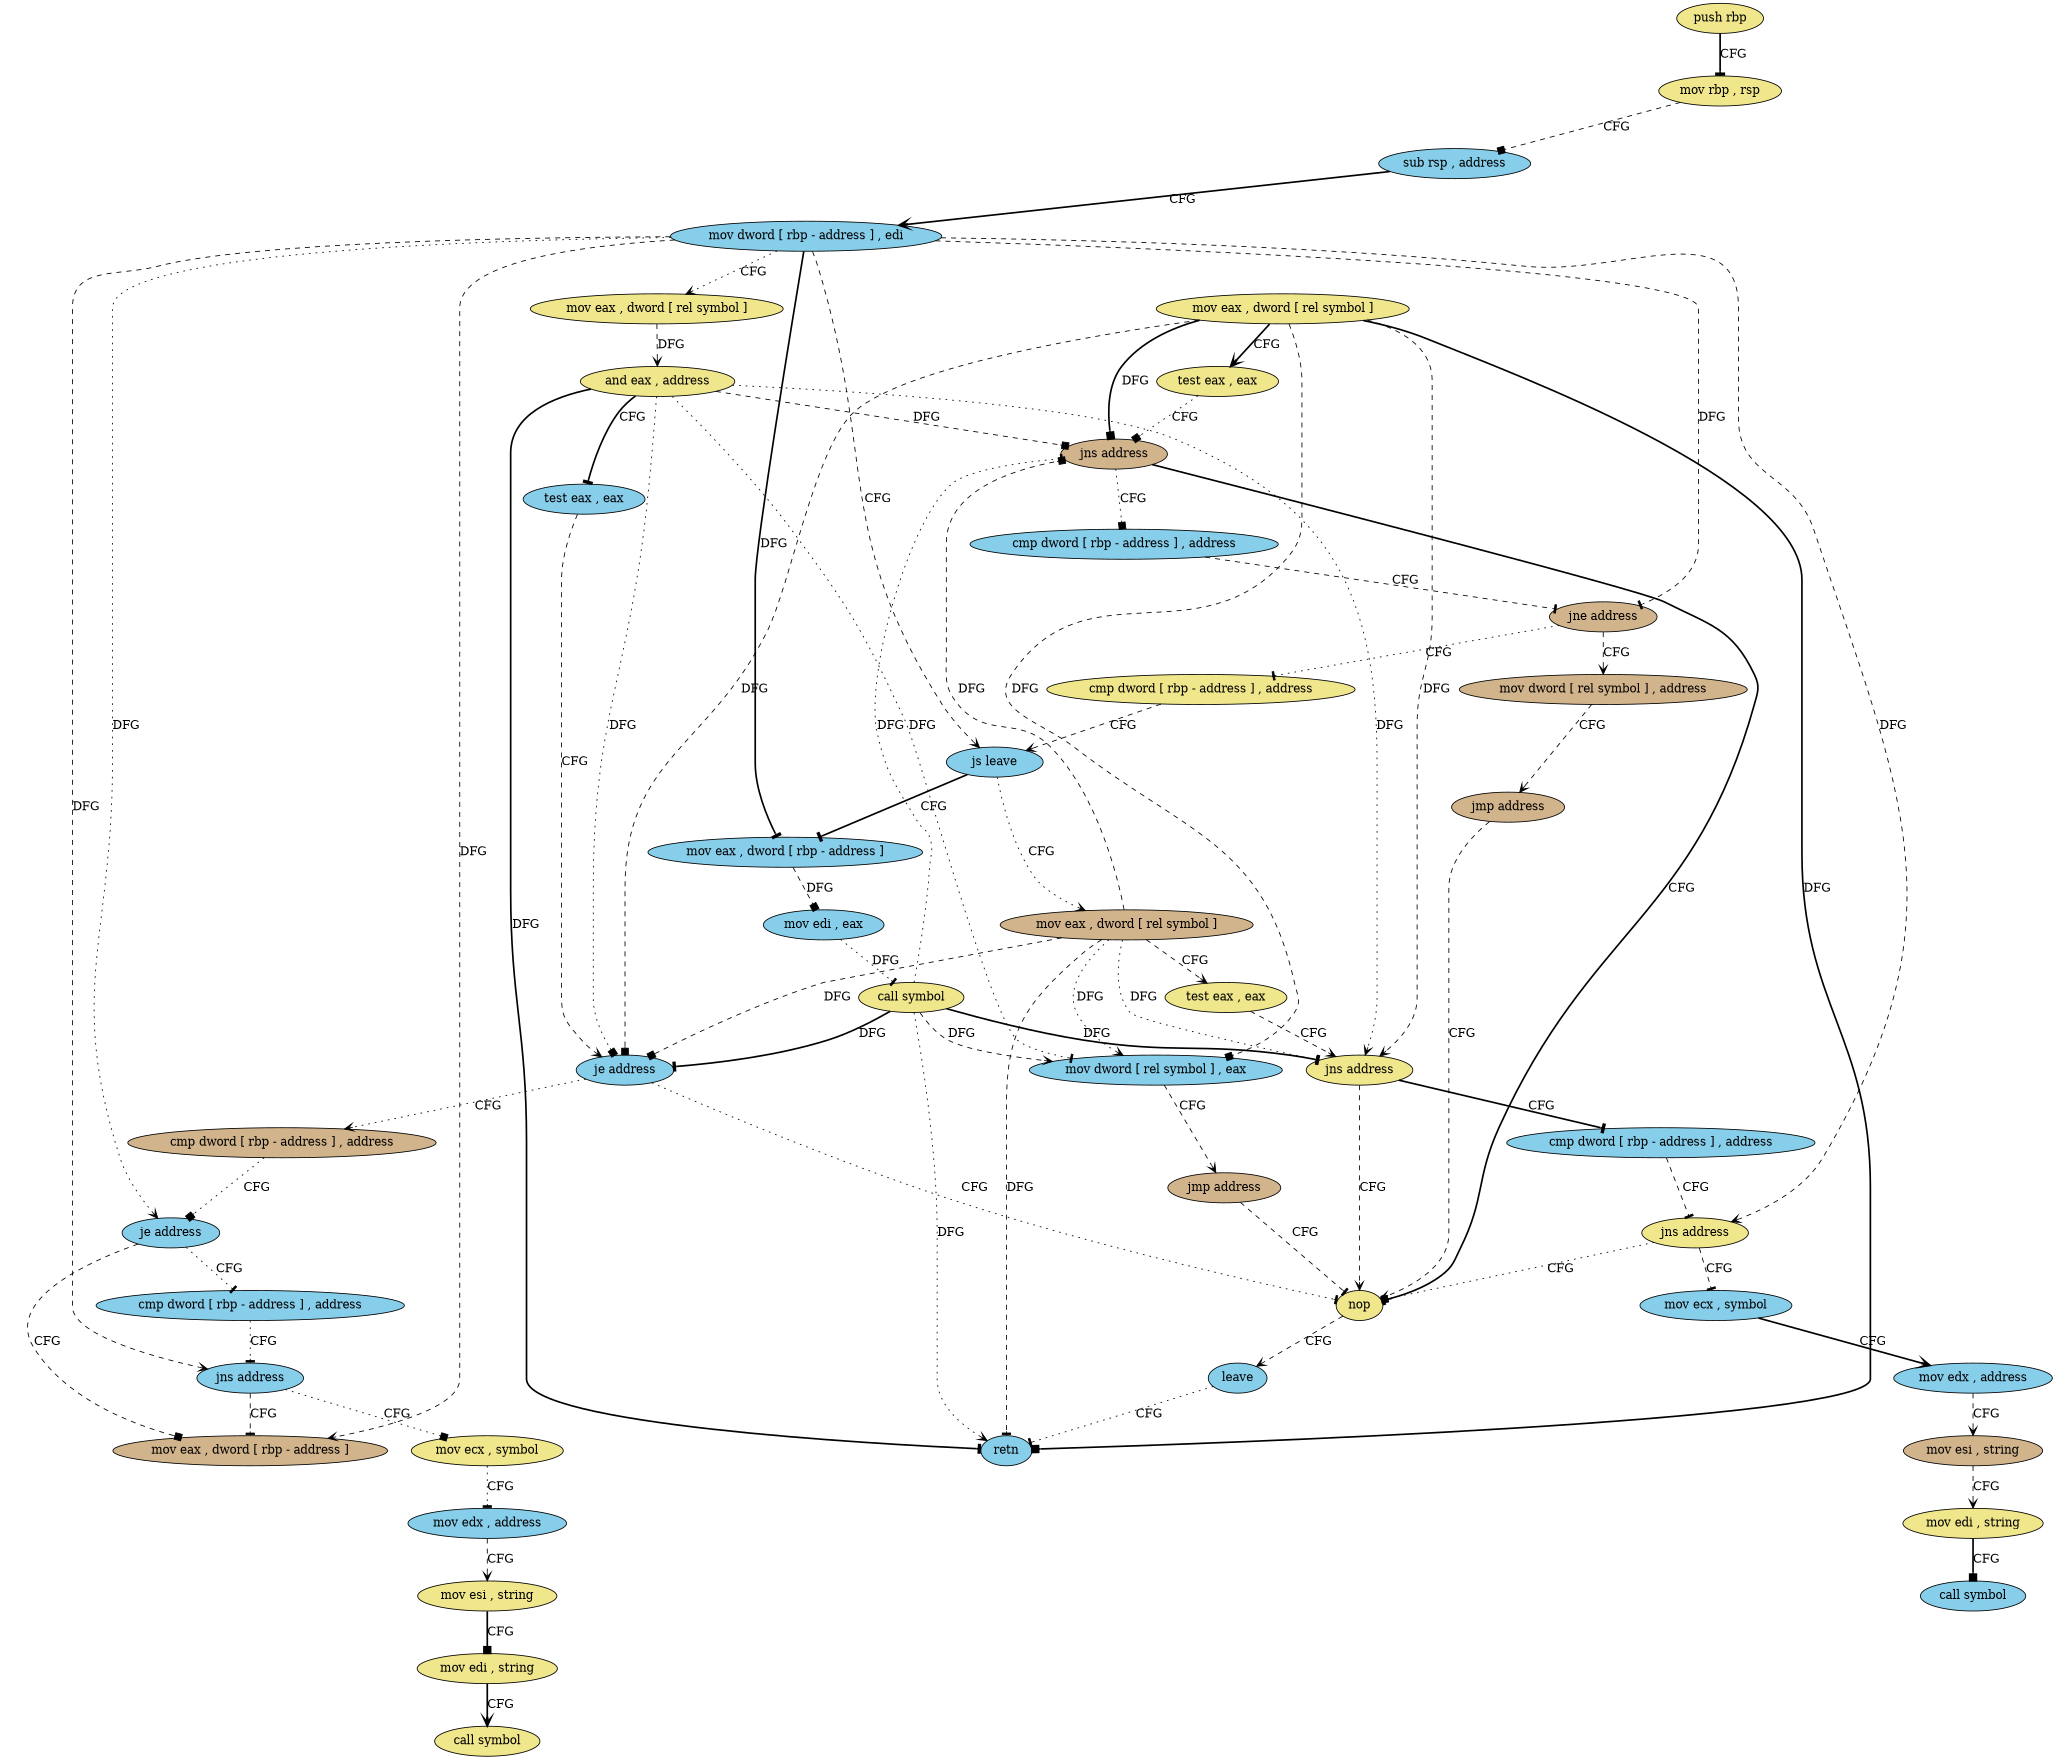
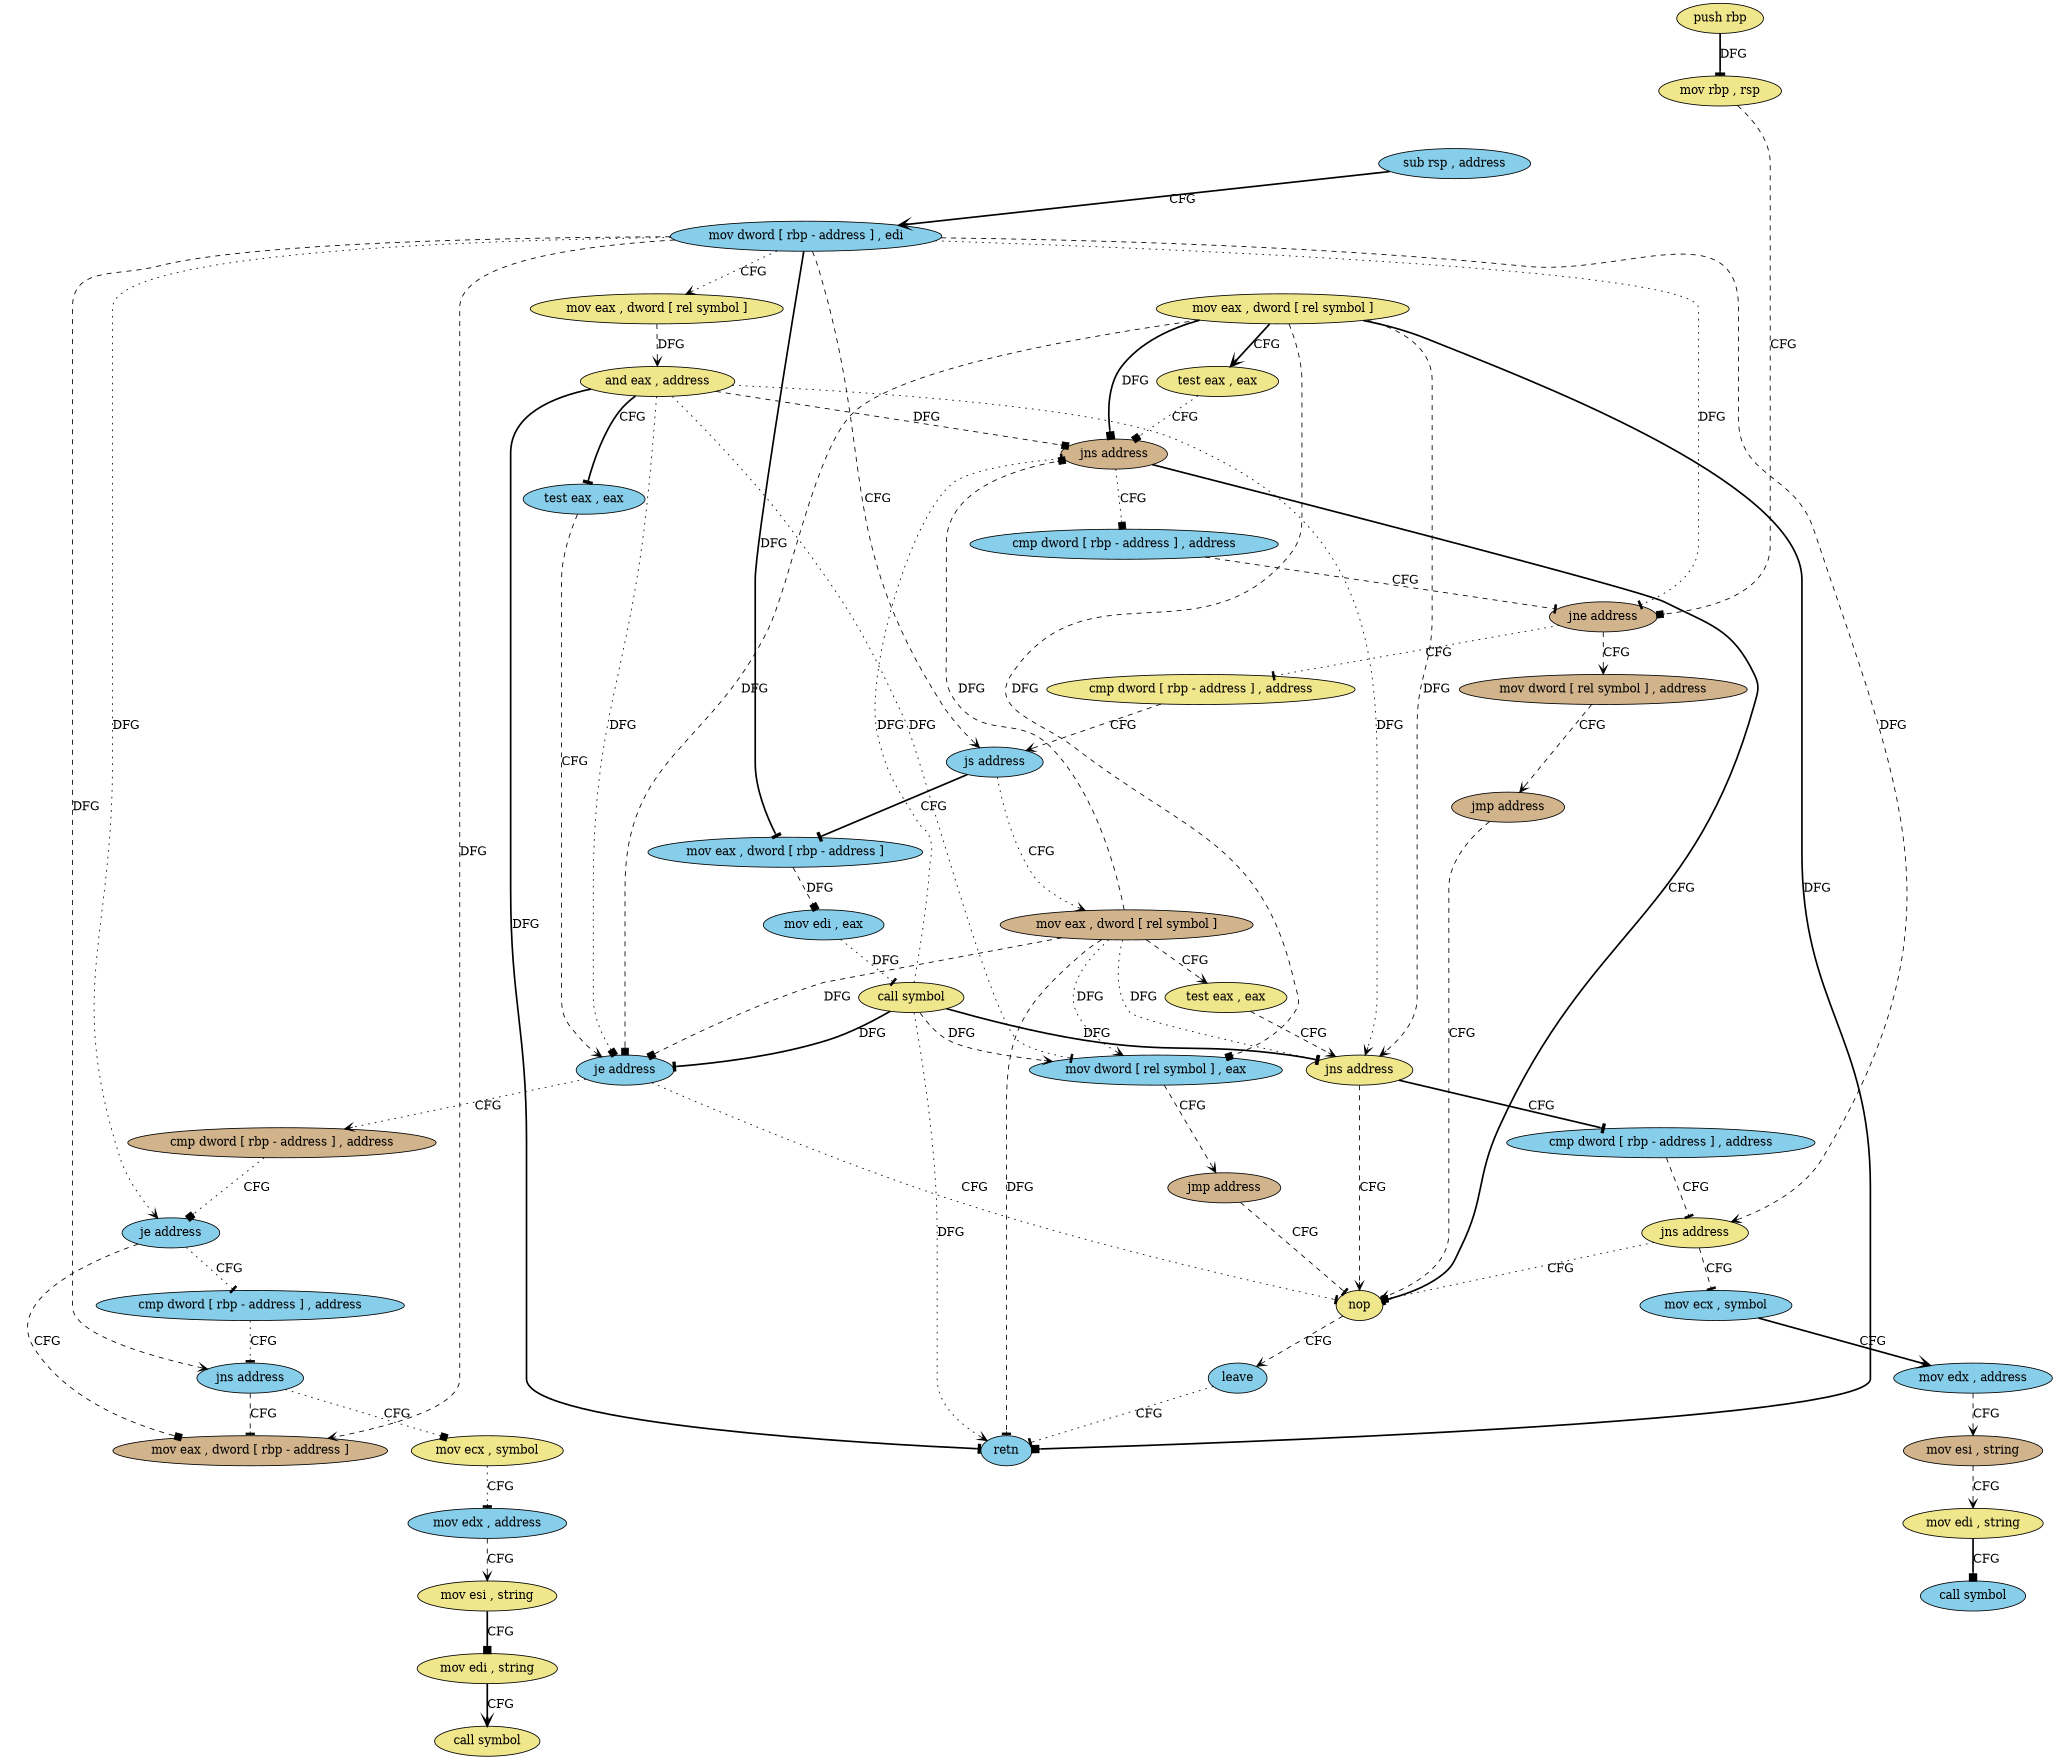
edge "push rbp" -> "mov rbp , rsp": label "CFG" -> "DFG"
edge "mov rbp , rsp" -> "sub rsp , address": now "mov rbp , rsp" -> "jne address"
edge "mov dword [ rbp - address ] , edi" -> "jne address": style dashed -> dotted
node "js leave": label "js leave" -> "js address"
